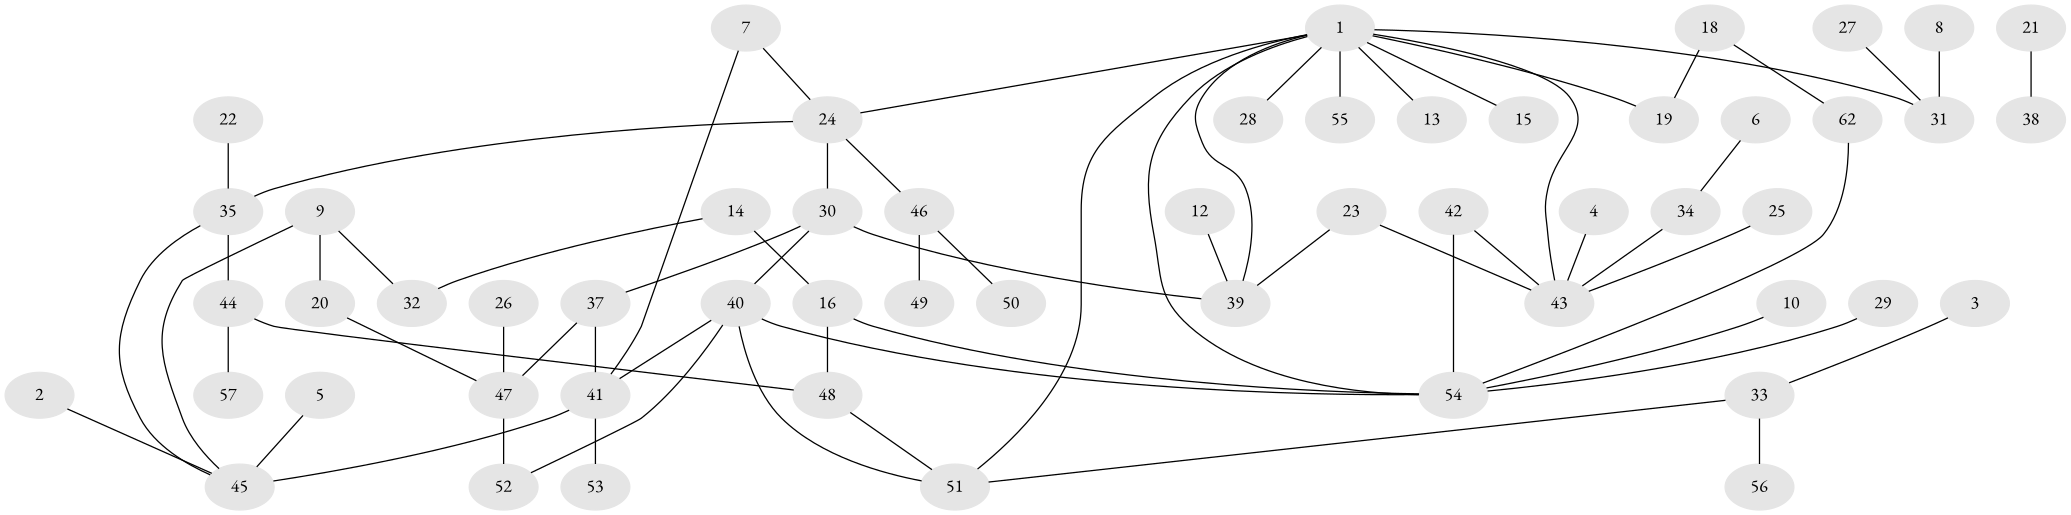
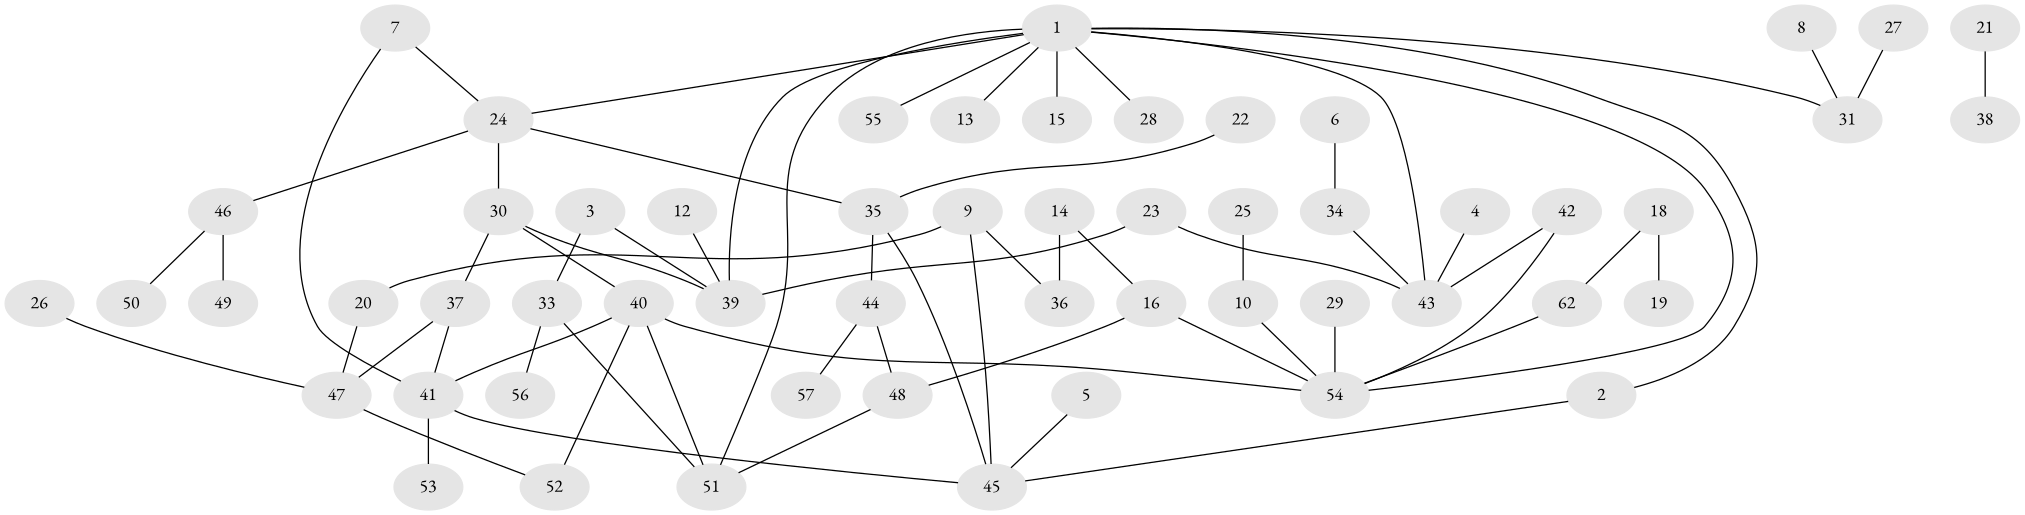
edge "1" -- "19": now "1" -- "2"
edge "25" -- "43": now "25" -- "10"
edge "3" -- "39": added
node "32": label "32" -> "36"
